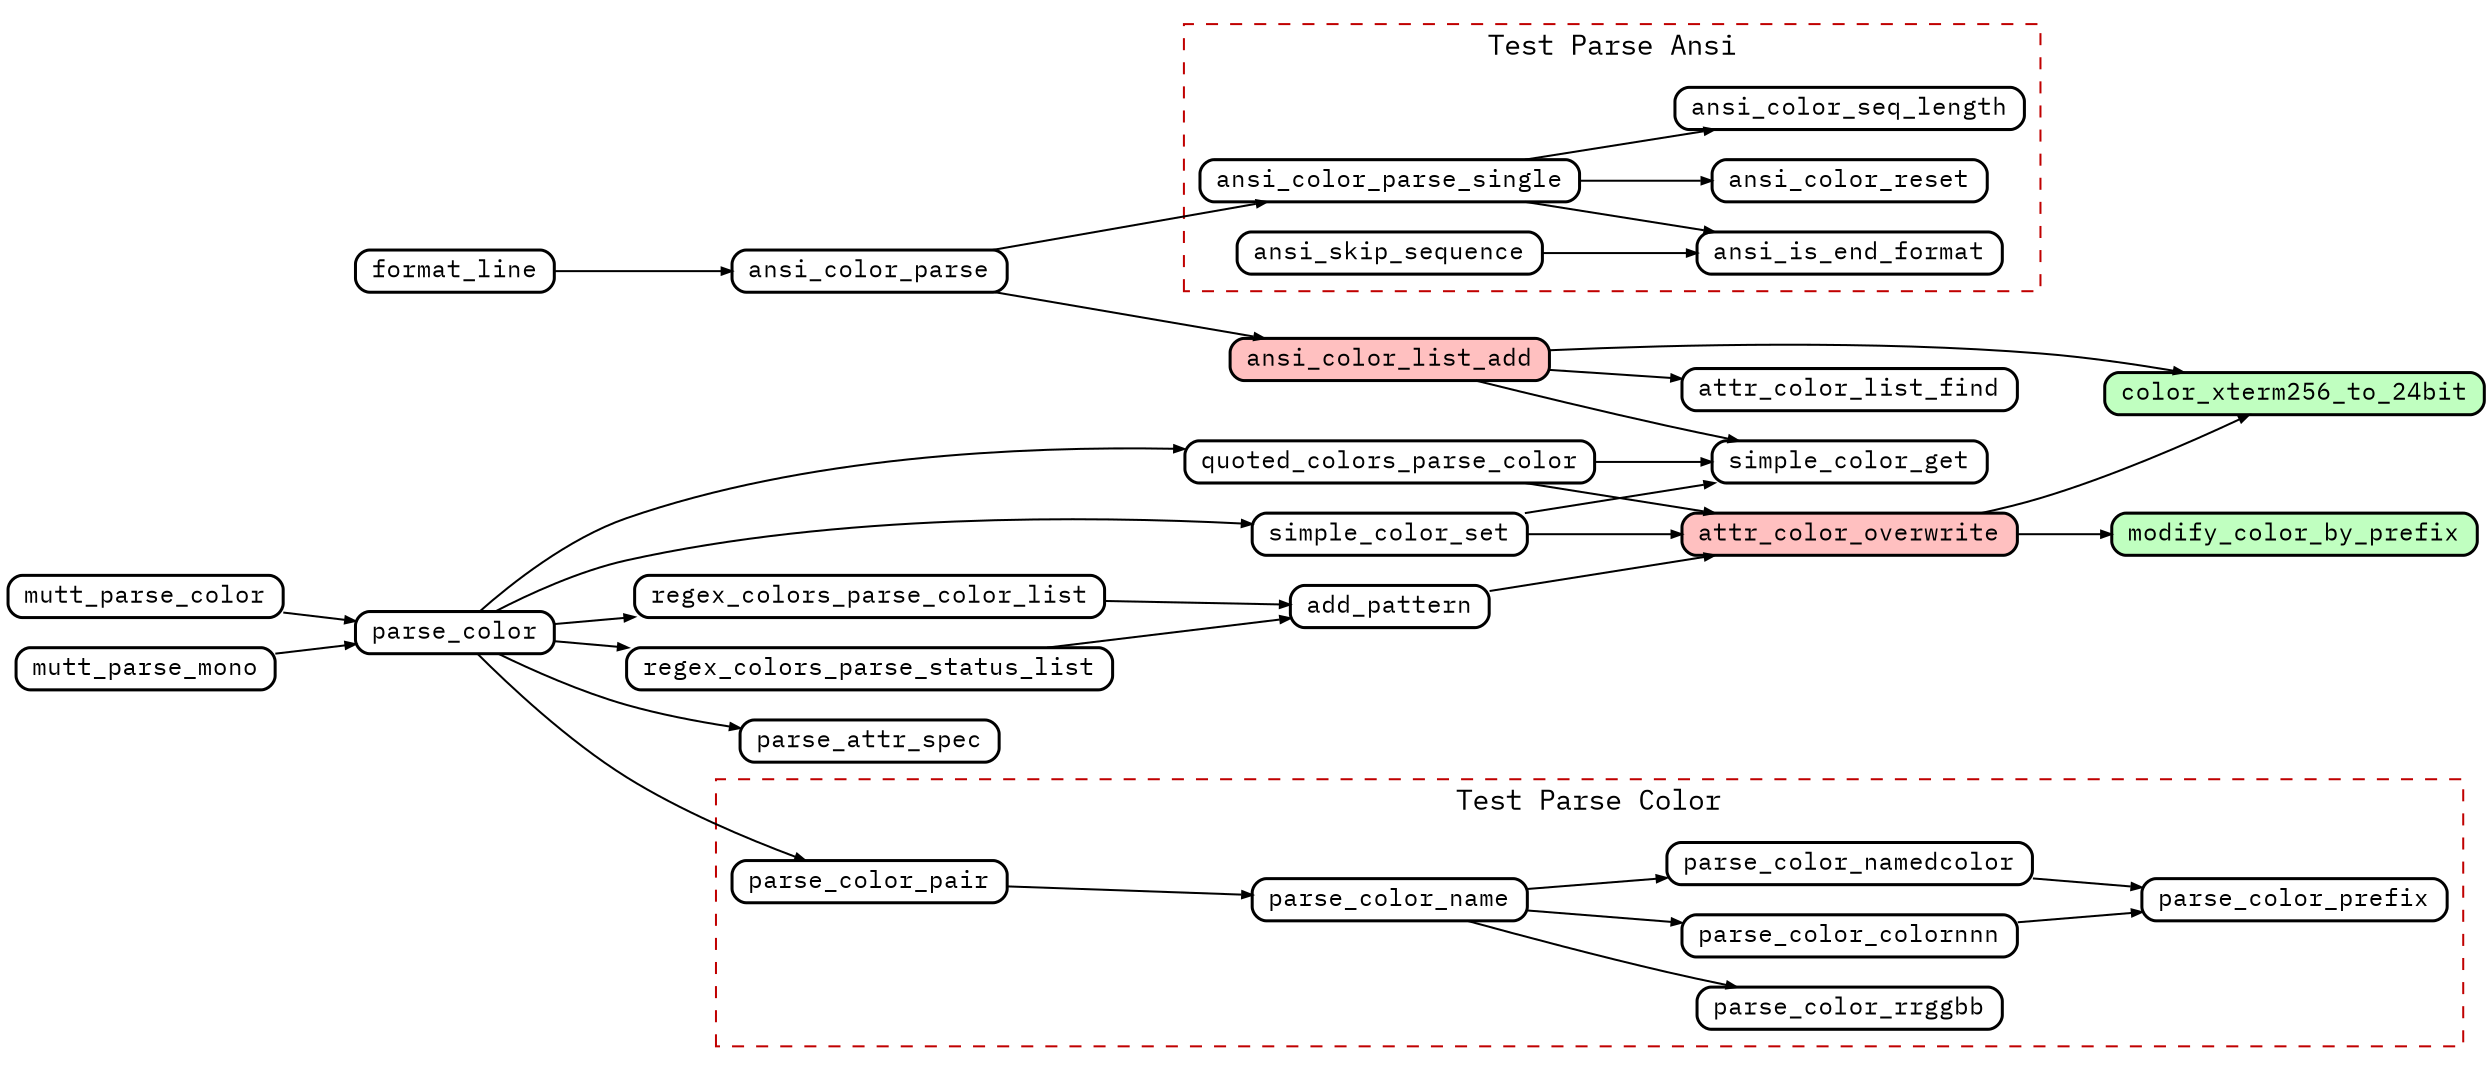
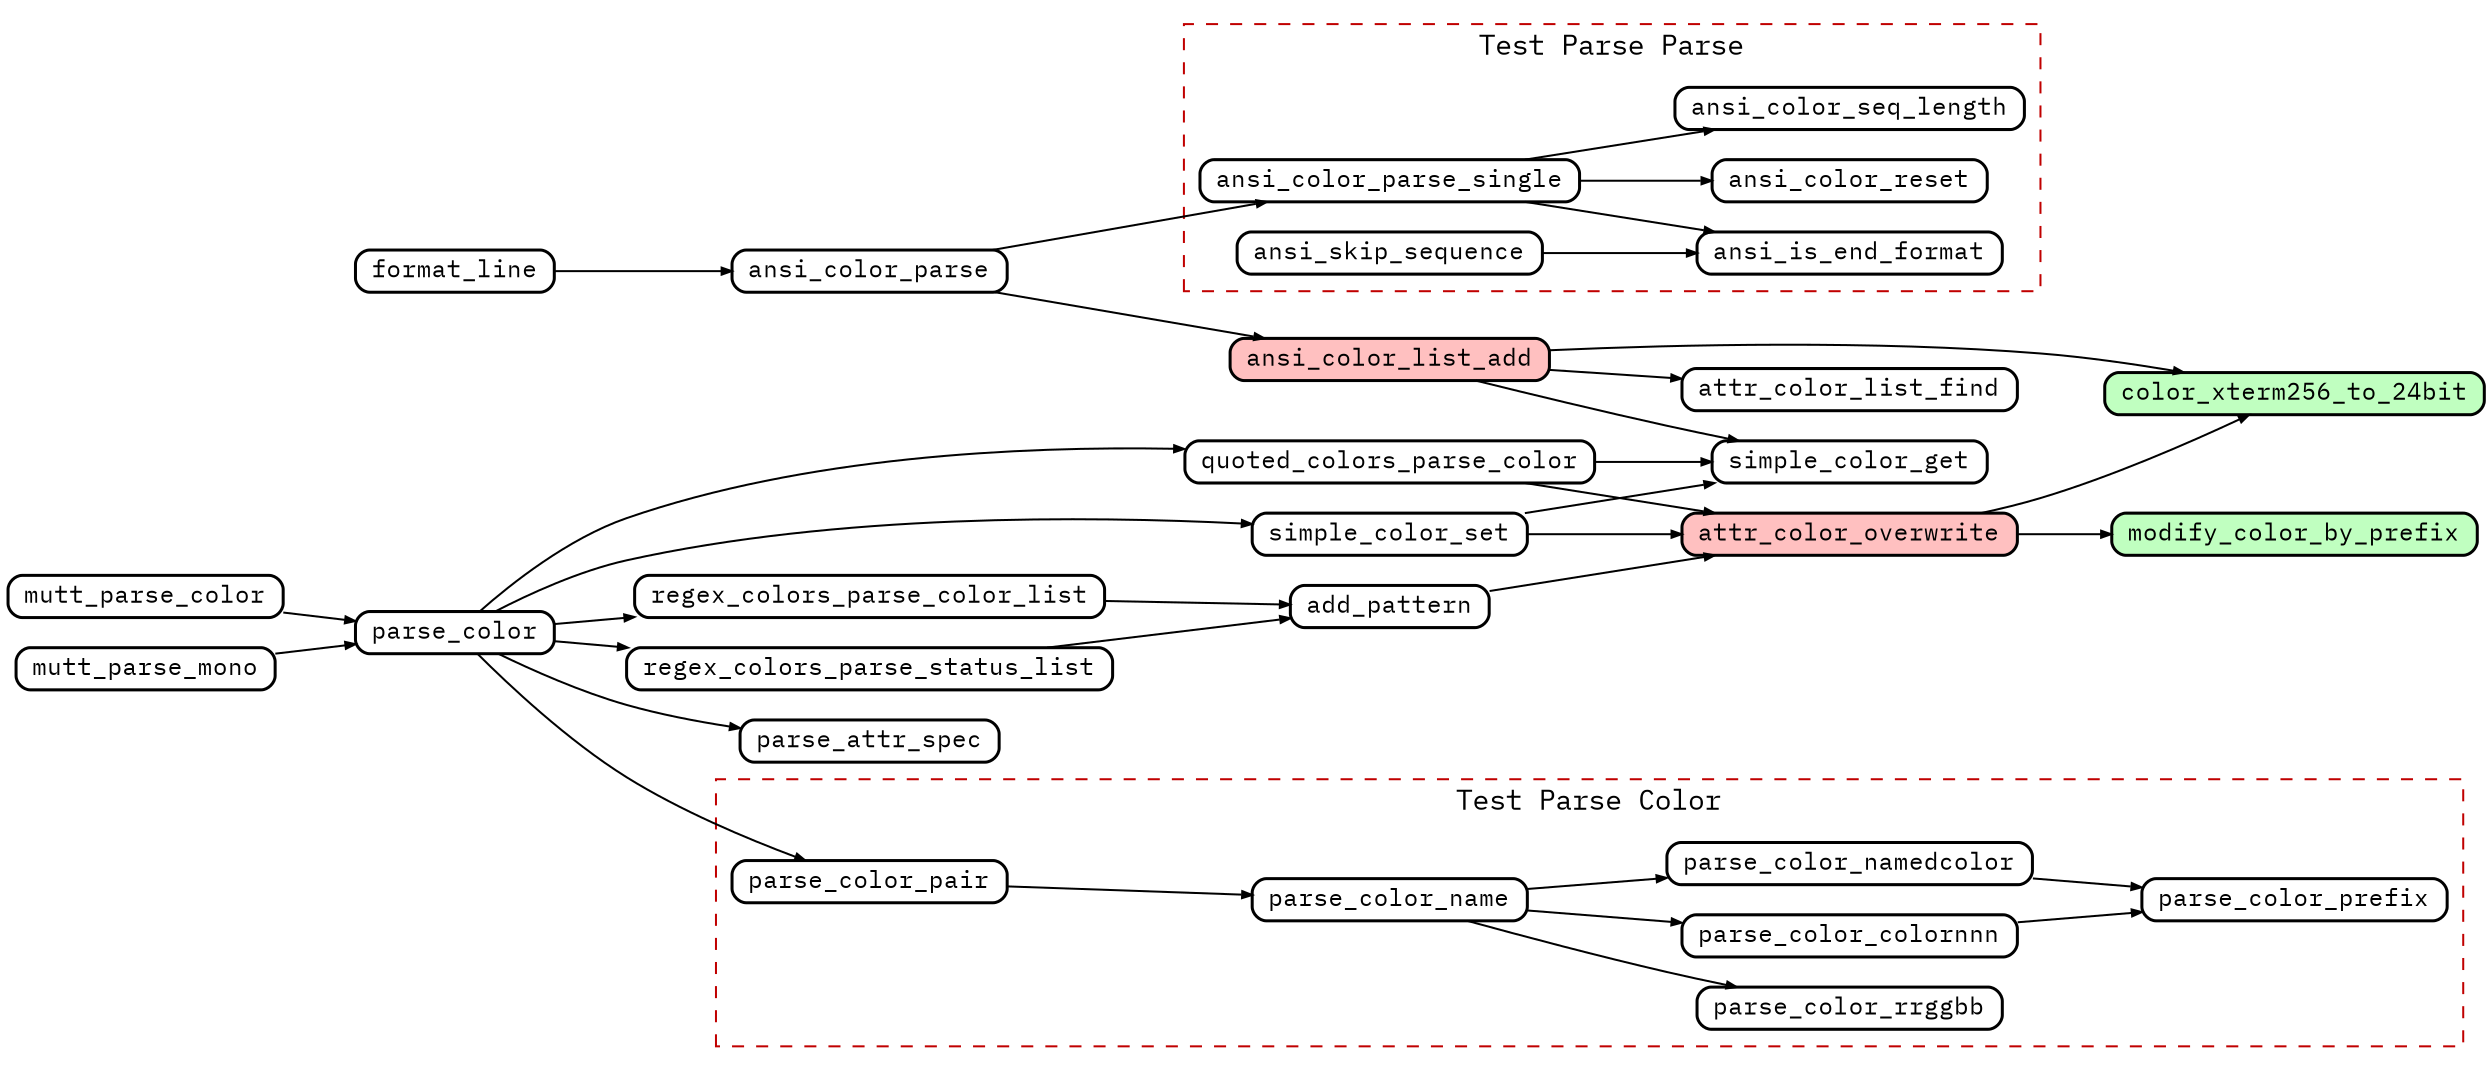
cluster "Test Parse Ansi": label "Test Parse Ansi" -> "Test Parse Parse"
